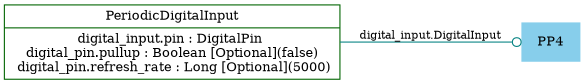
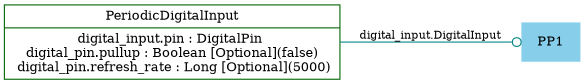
node "PP4": label "PP4" -> "PP1"
